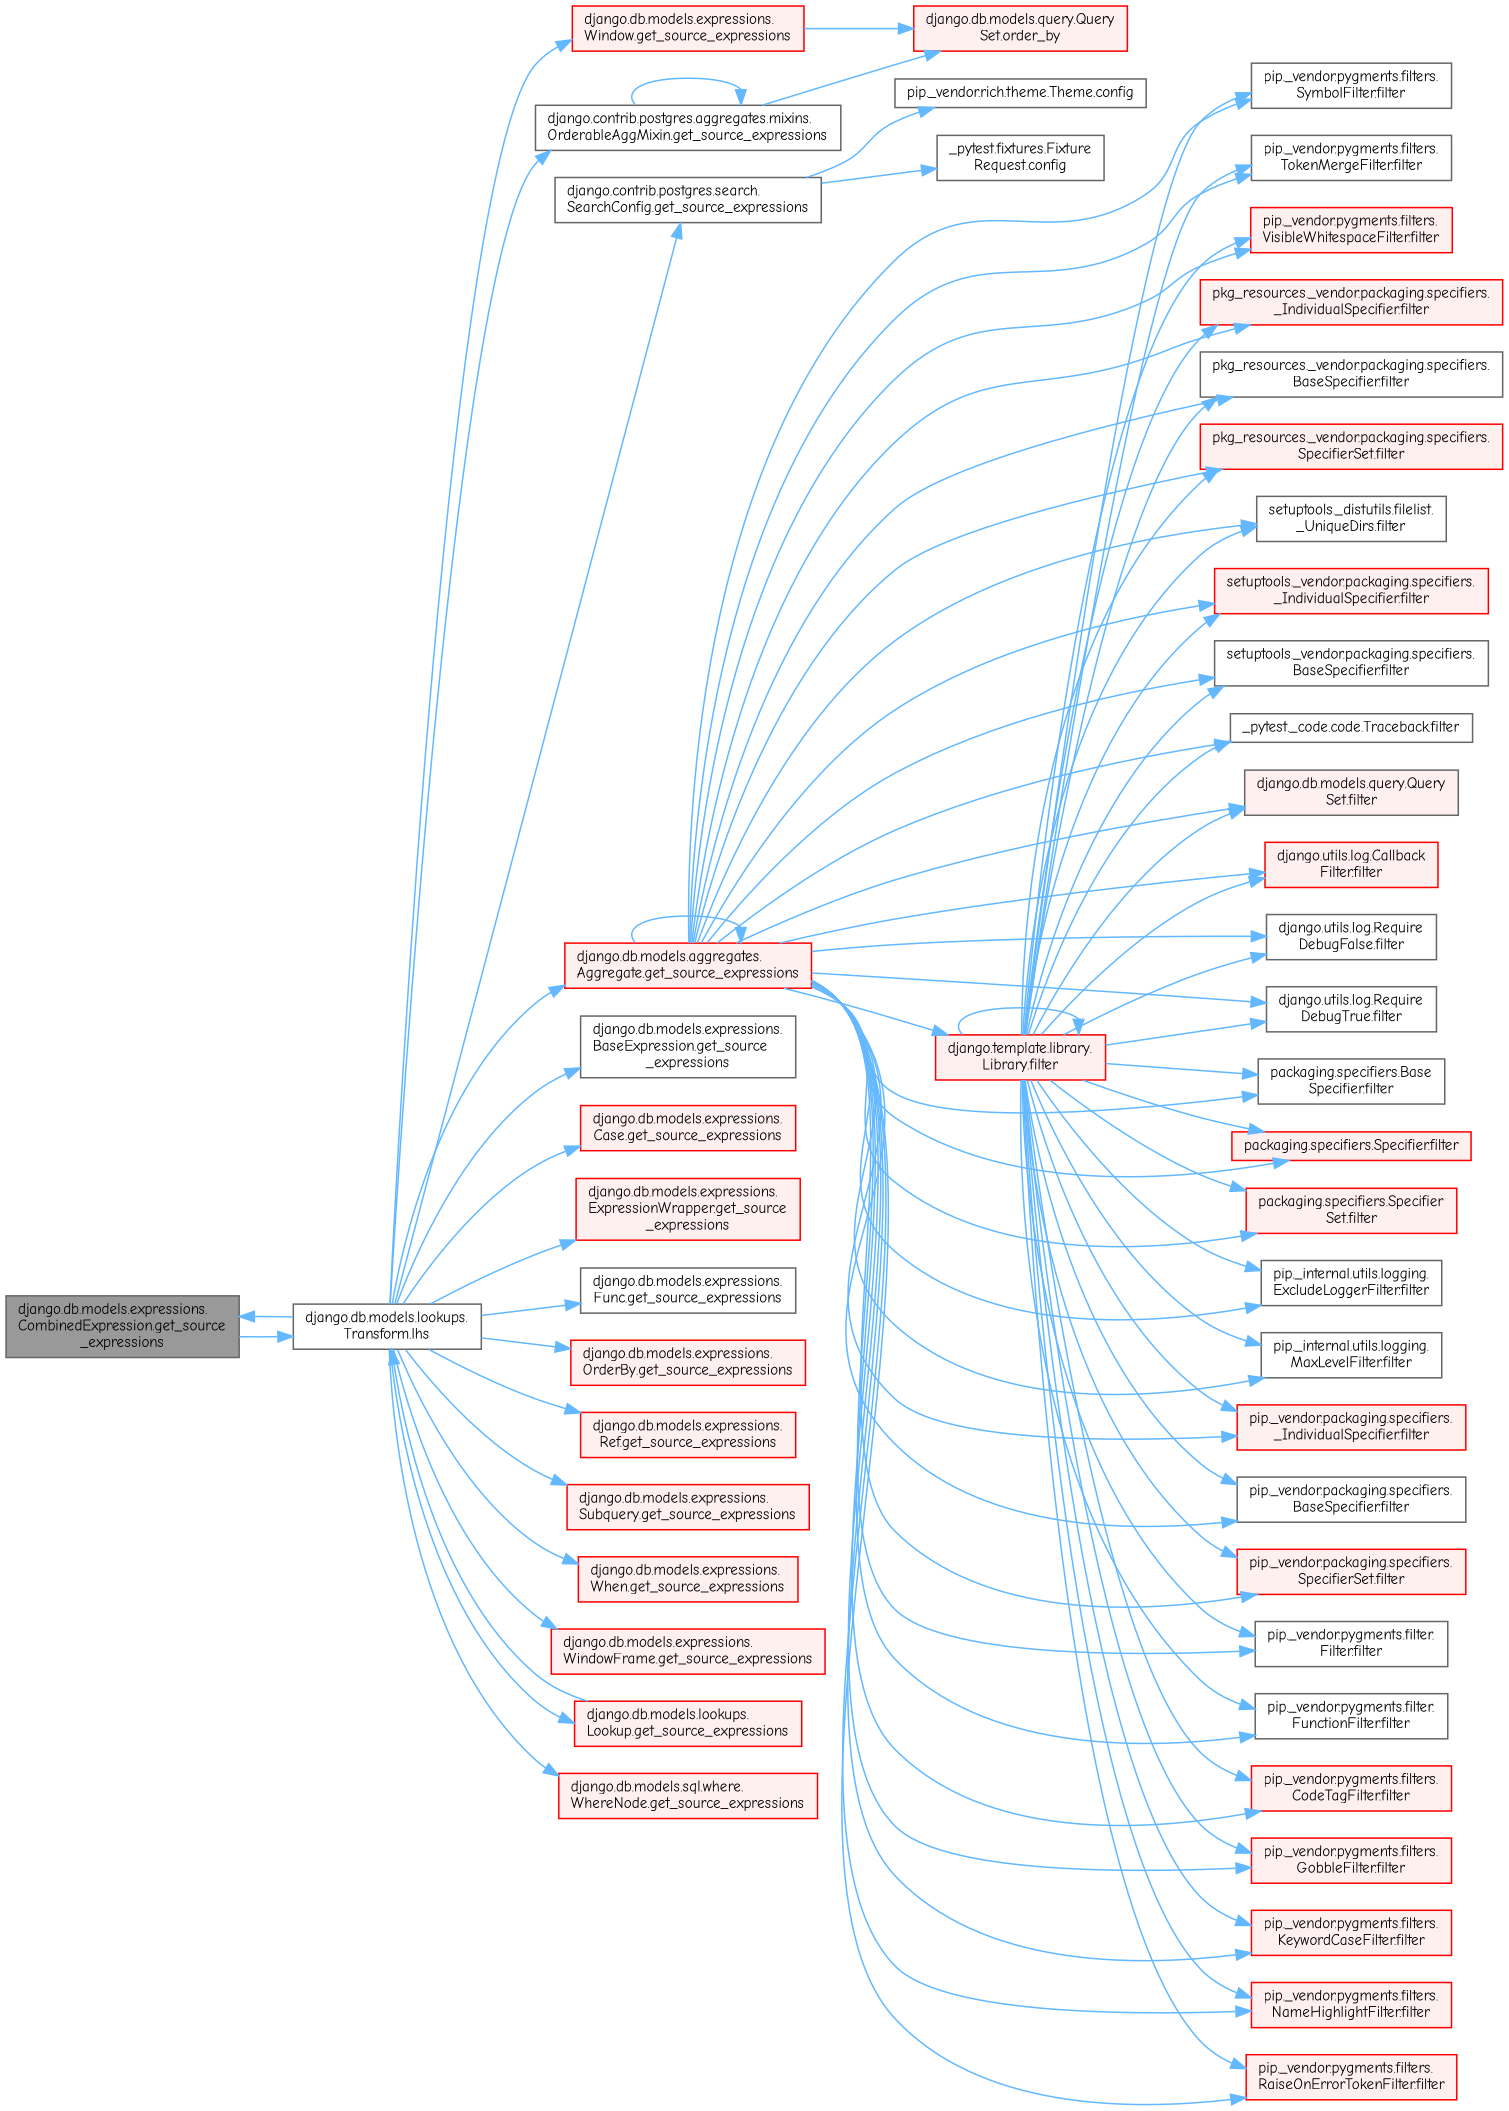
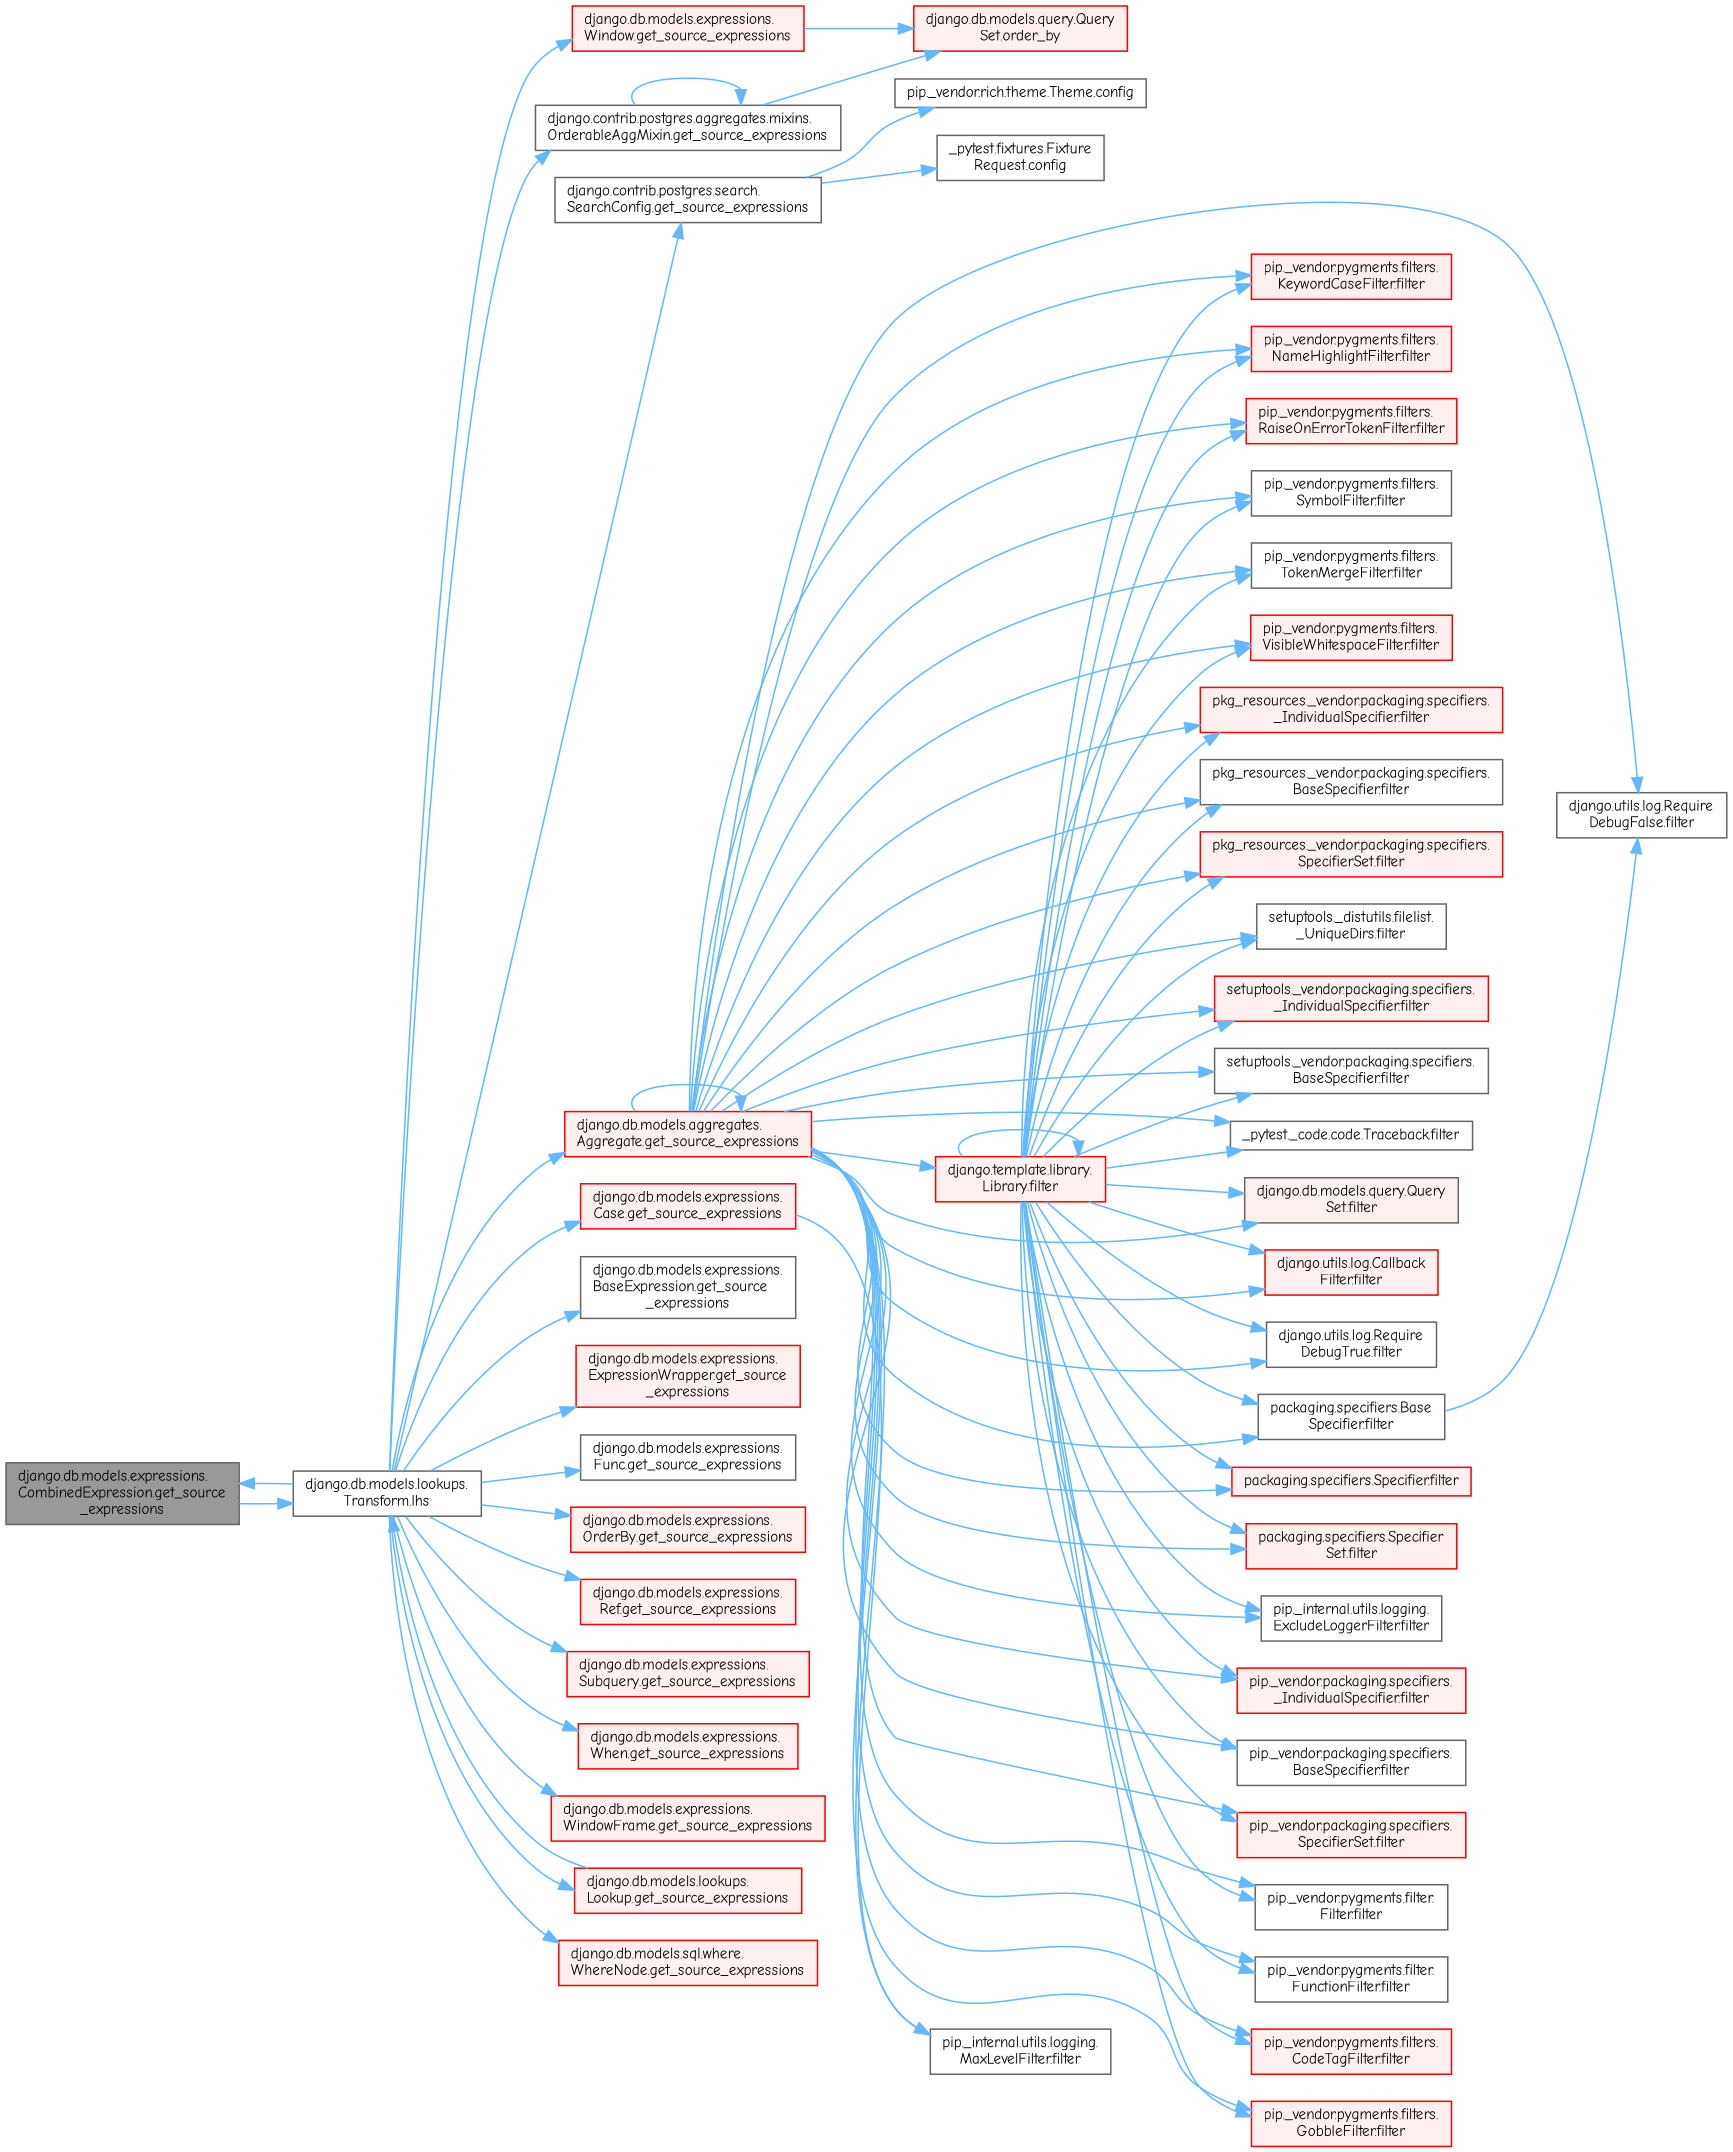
edge "django.template.library. Library.filter" -> "django.utils.log.Require DebugFalse.filter": now "packaging.specifiers.Base Specifier.filter" -> "django.utils.log.Require DebugFalse.filter"
edge "django.template.library. Library.filter" -> "pip._internal.utils.logging. MaxLevelFilter.filter": now "django.db.models.expressions. Case.get_source_expressions" -> "pip._internal.utils.logging. MaxLevelFilter.filter"
